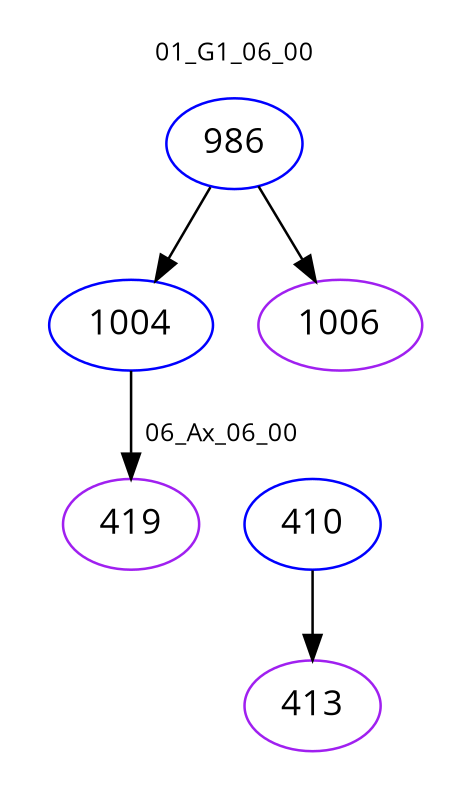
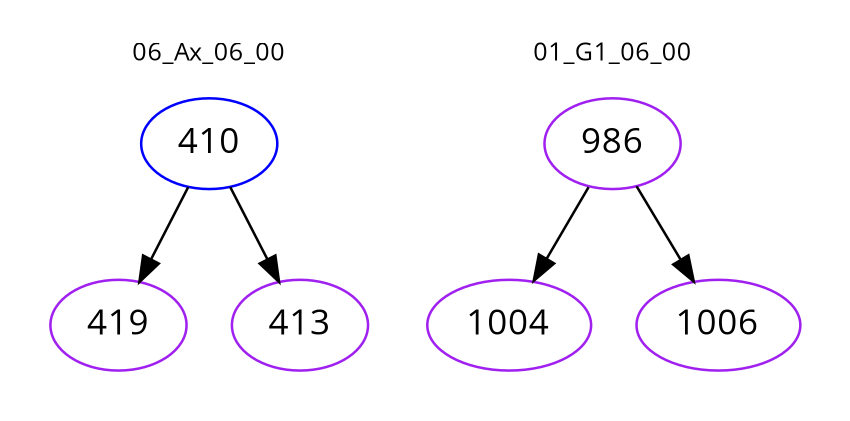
node "986": color blue -> purple
node "1004": color blue -> purple
edge "1004" -> "419": now "410" -> "419"
